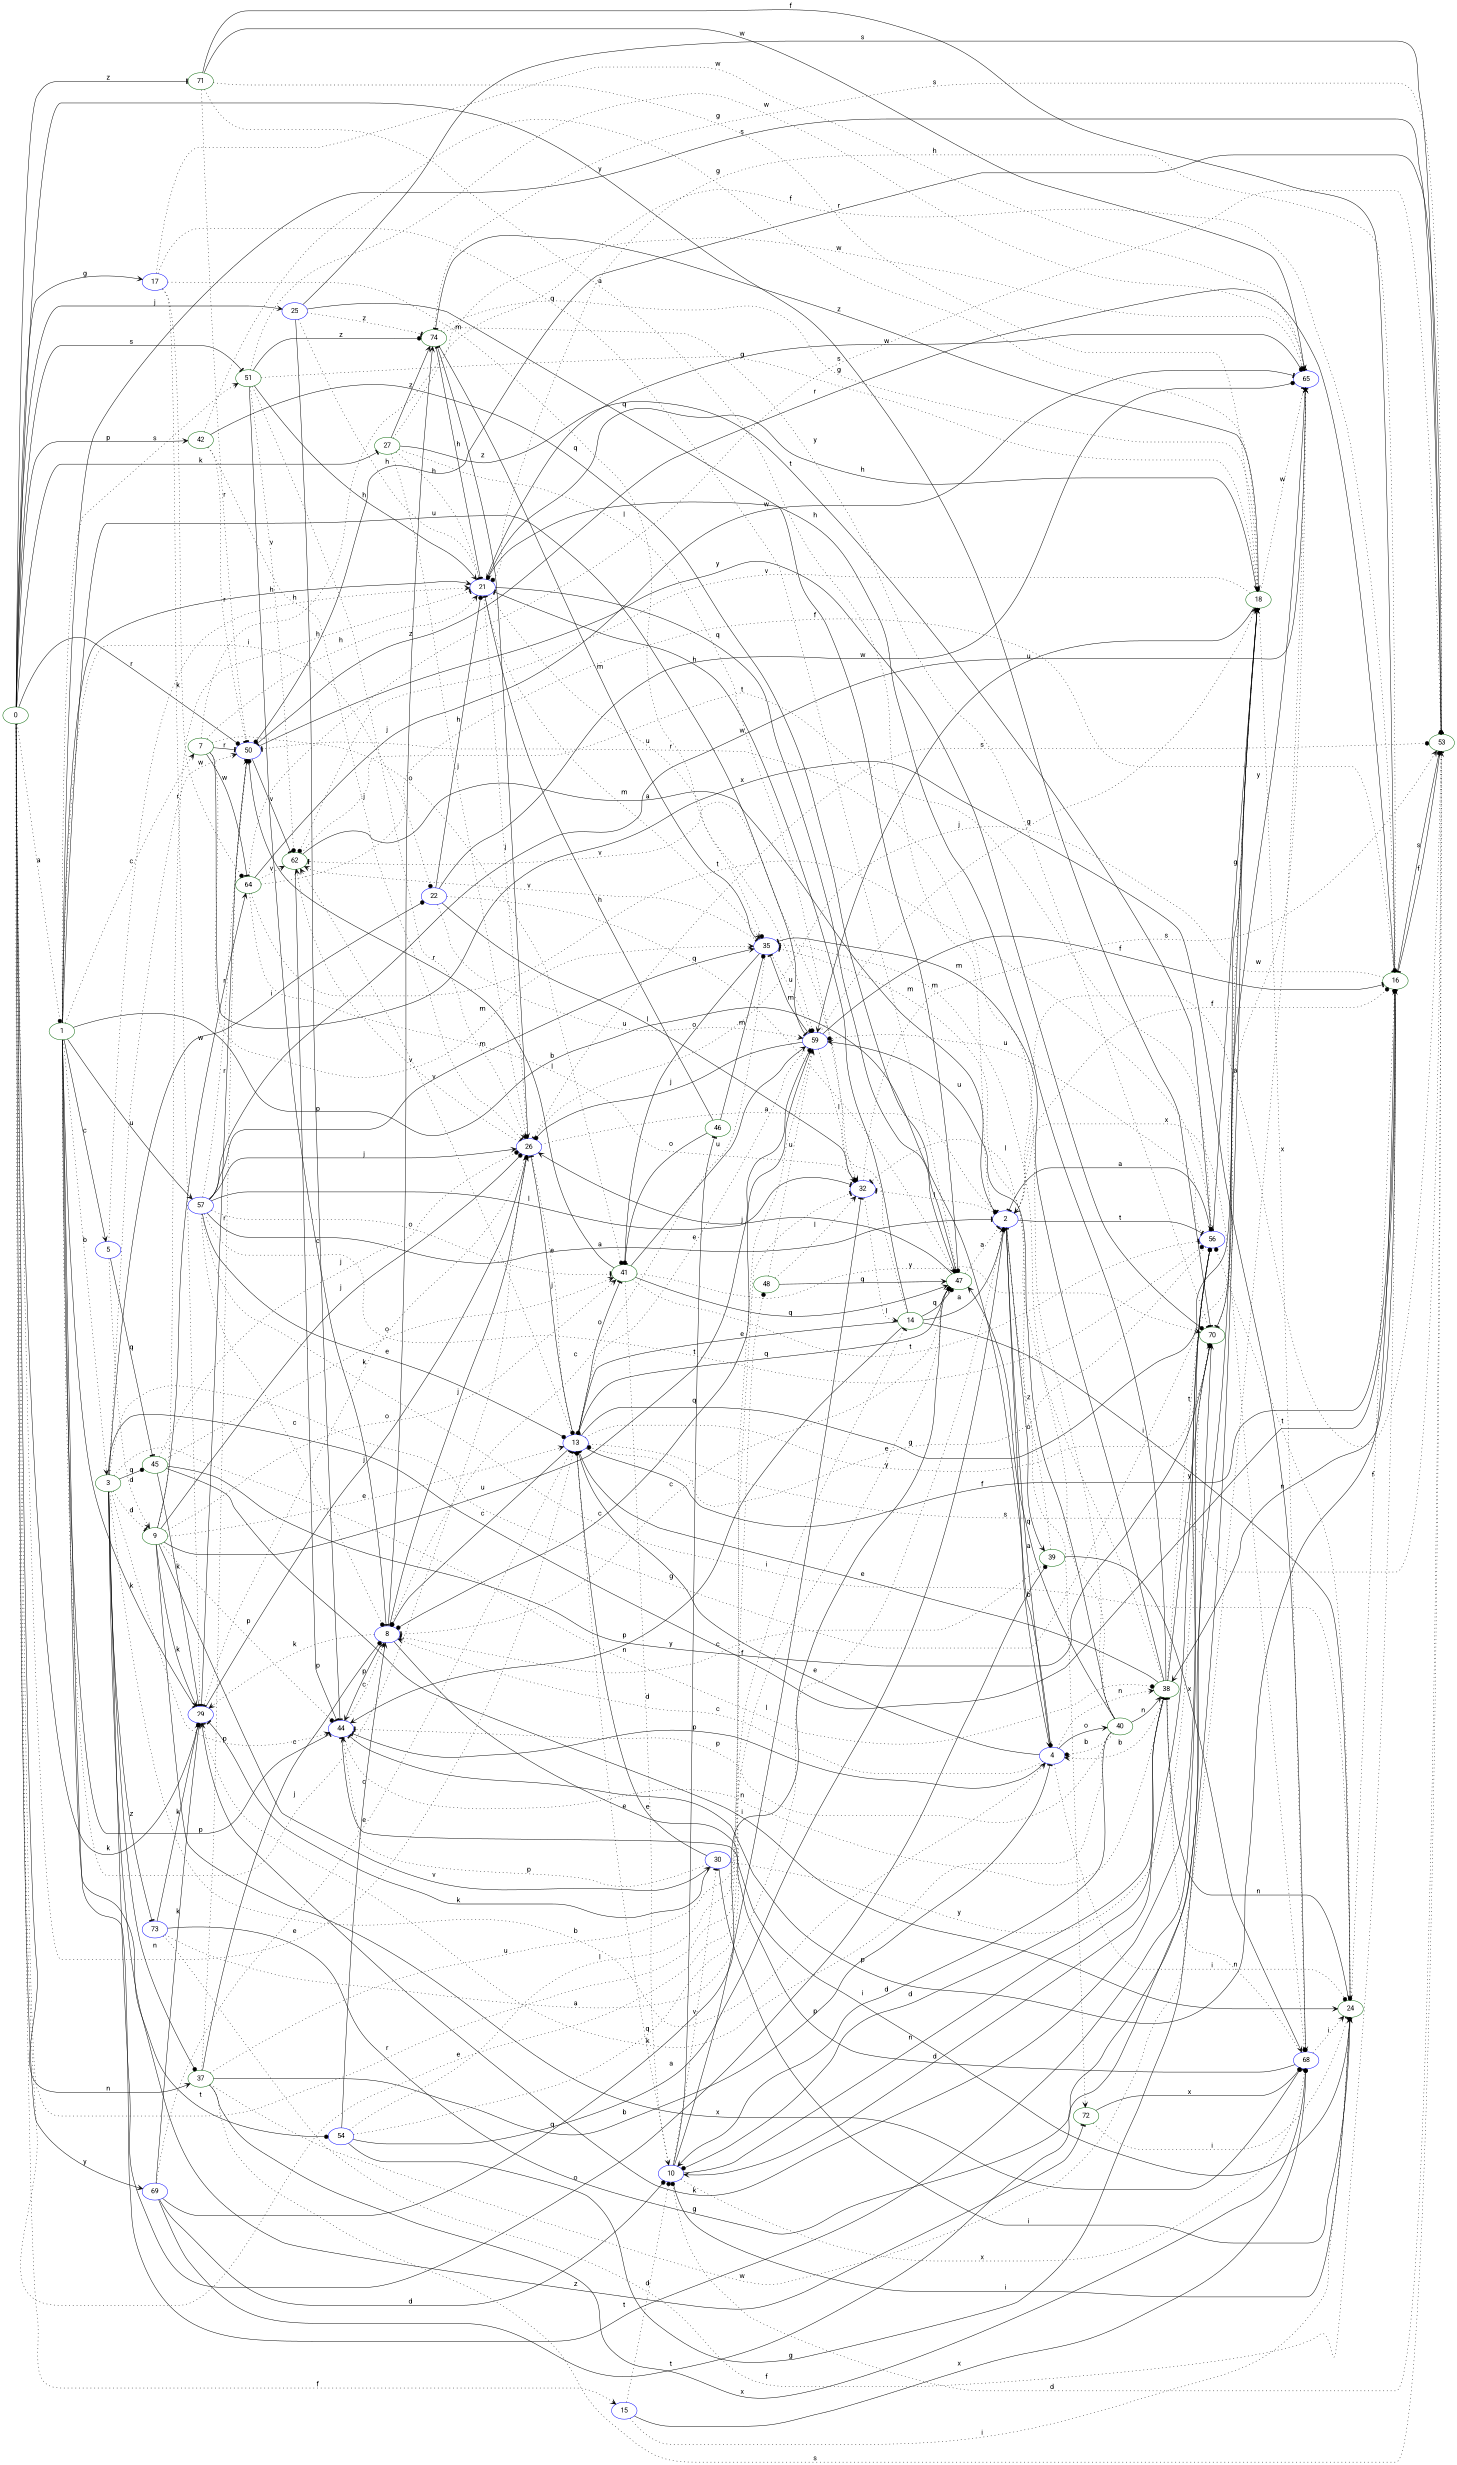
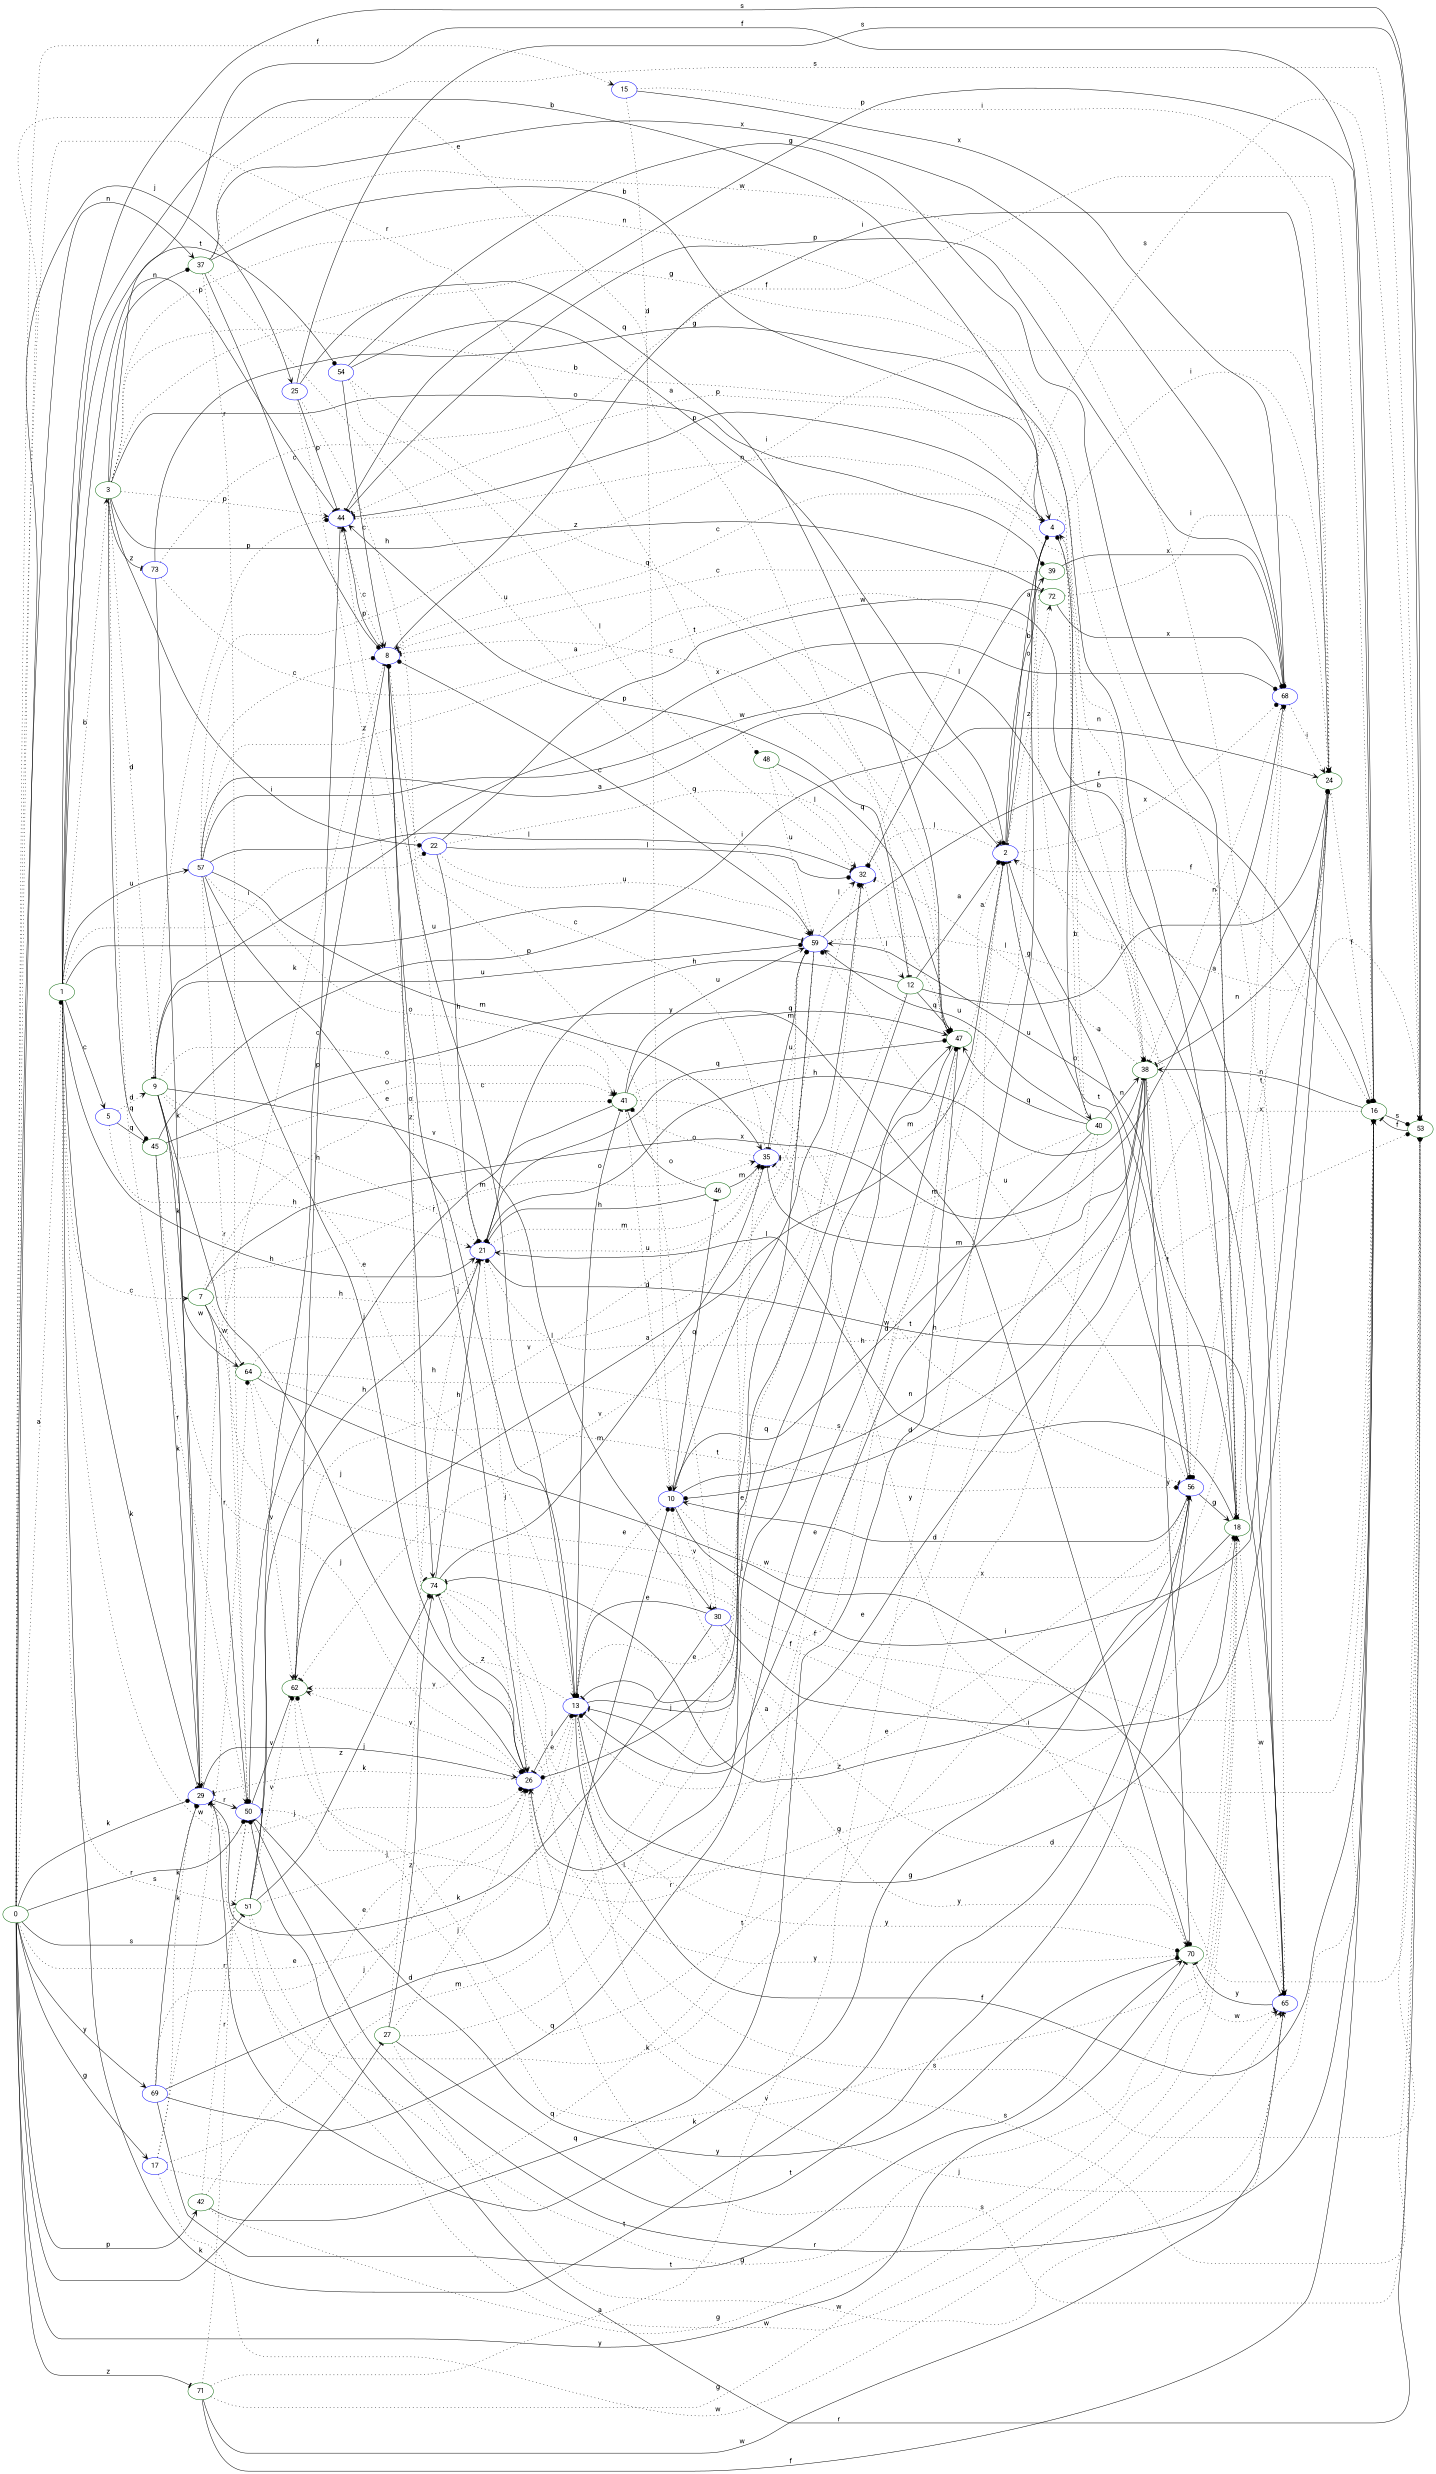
edge "72" -> "32": added, label "l"
edge "35" -> "41": style solid -> dotted
node "14": label "14" -> "12"
